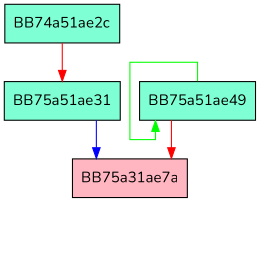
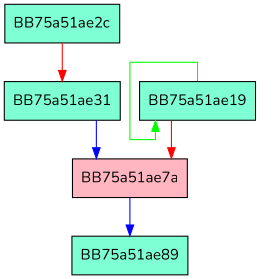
node "BB74a51ae2c": label "BB74a51ae2c" -> "BB75a51ae2c"
node "BB75a51ae49": label "BB75a51ae49" -> "BB75a51ae19"
node "BB75a31ae7a": label "BB75a31ae7a" -> "BB75a51ae7a"
node "BB75a51ae89": added
